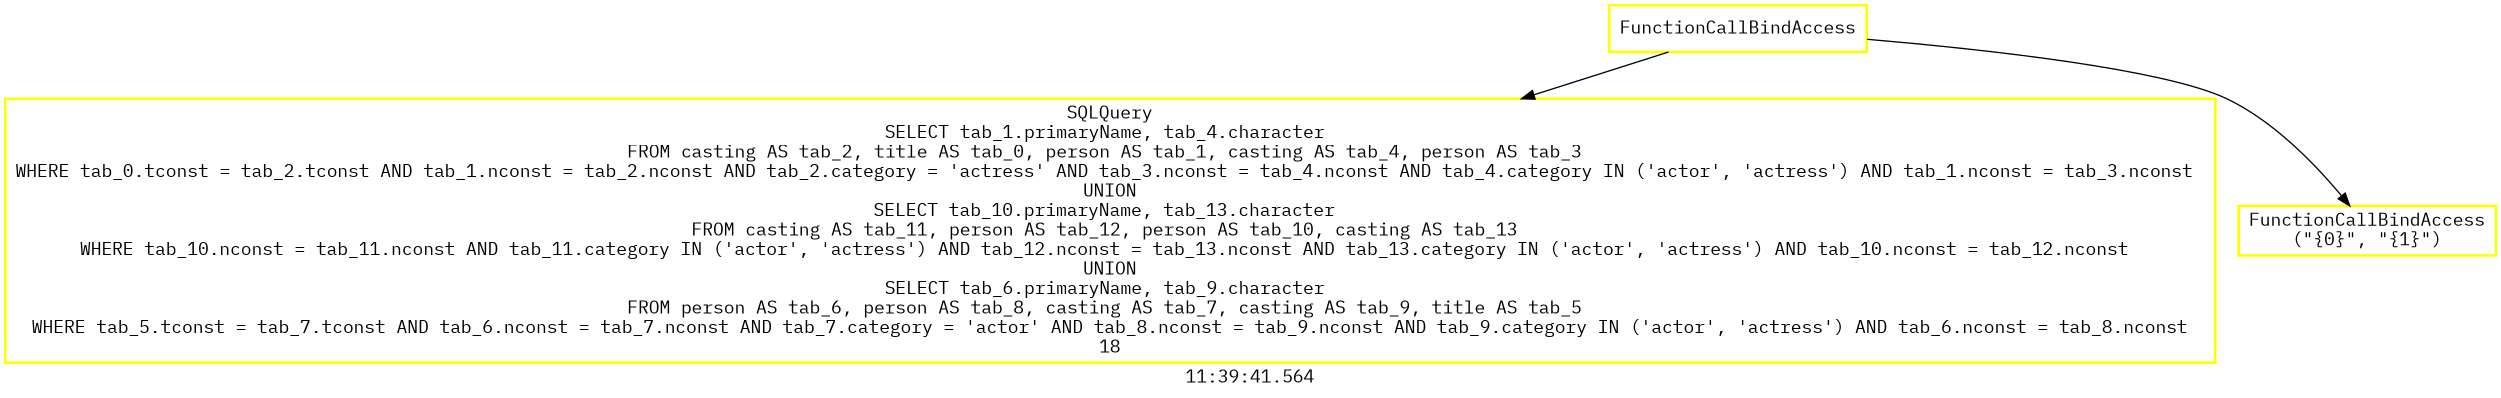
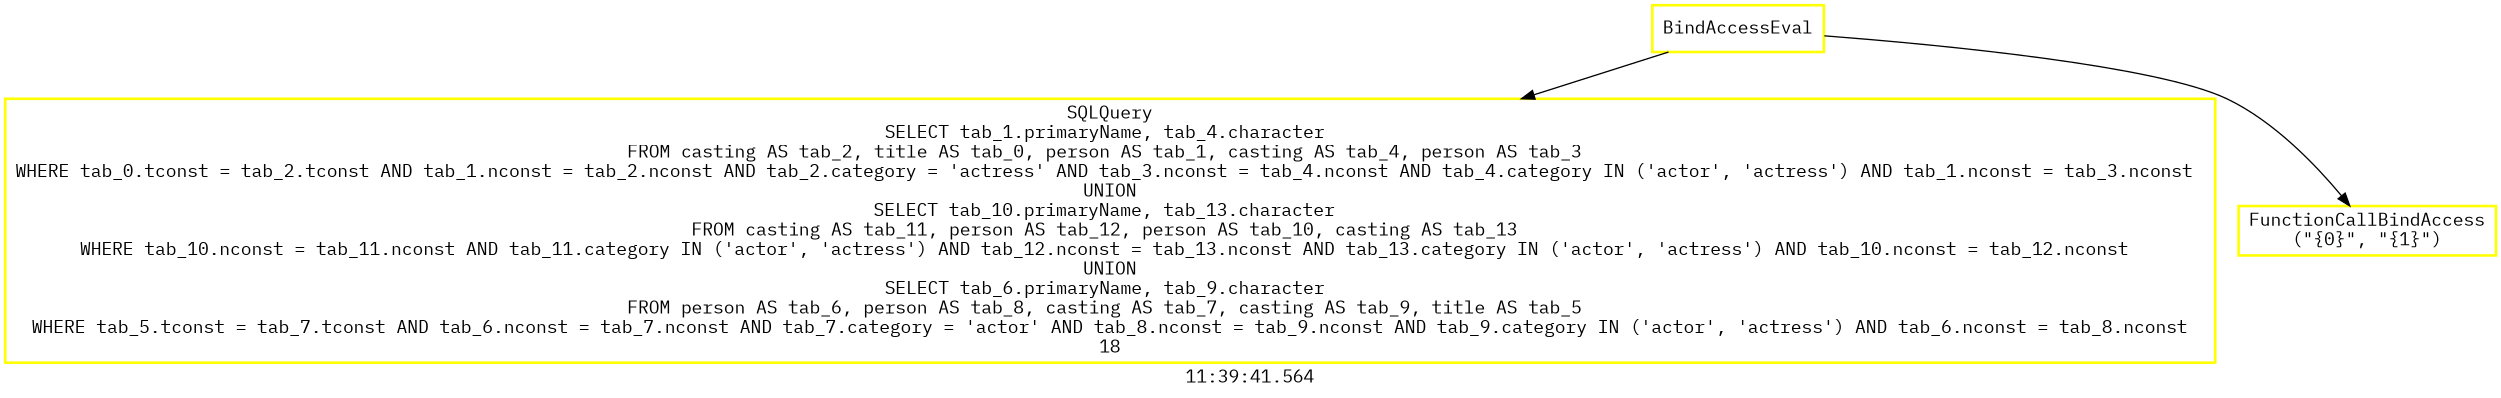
node "FunctionCallBindAccess": label "FunctionCallBindAccess" -> "BindAccessEval"
